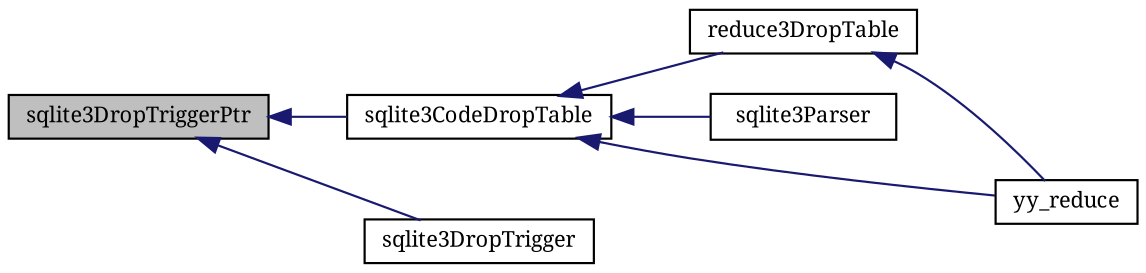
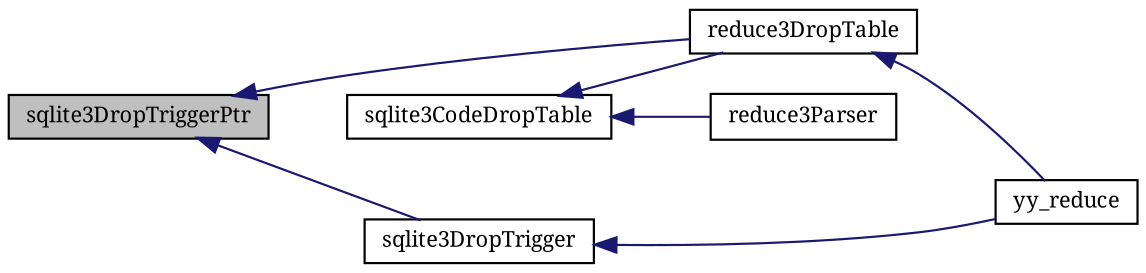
edge "sqlite3CodeDropTable" -> "sqlite3DropTriggerPtr": now "reduce3DropTable" -> "sqlite3DropTriggerPtr"
node "sqlite3Parser": label "sqlite3Parser" -> "reduce3Parser"
edge "yy_reduce" -> "sqlite3CodeDropTable": now "yy_reduce" -> "sqlite3DropTrigger"
